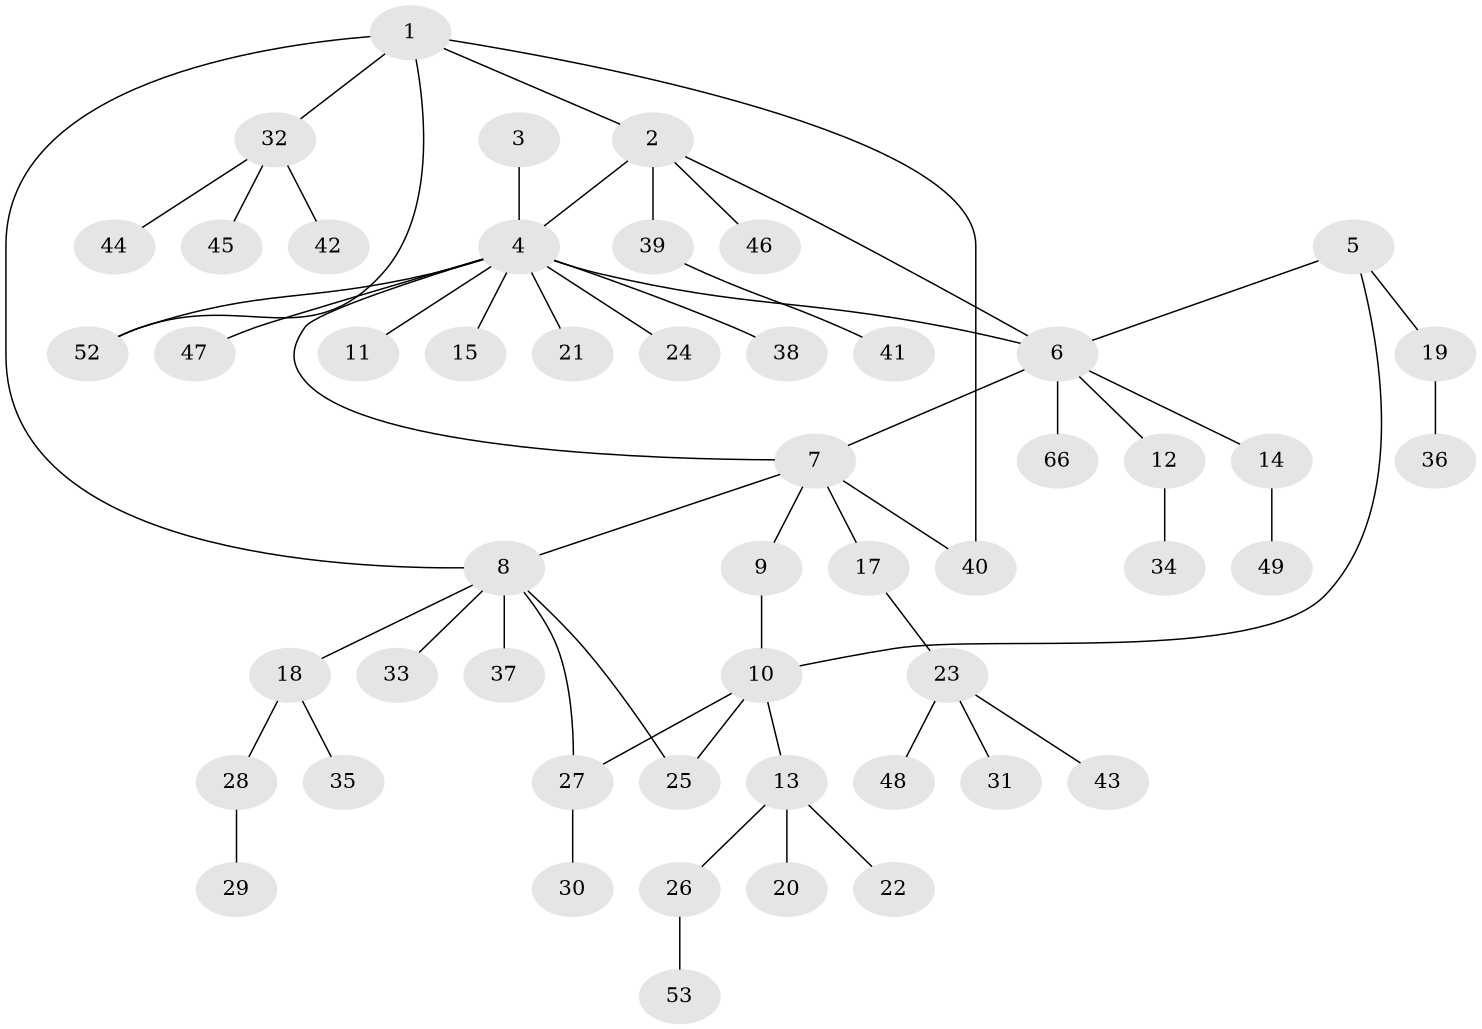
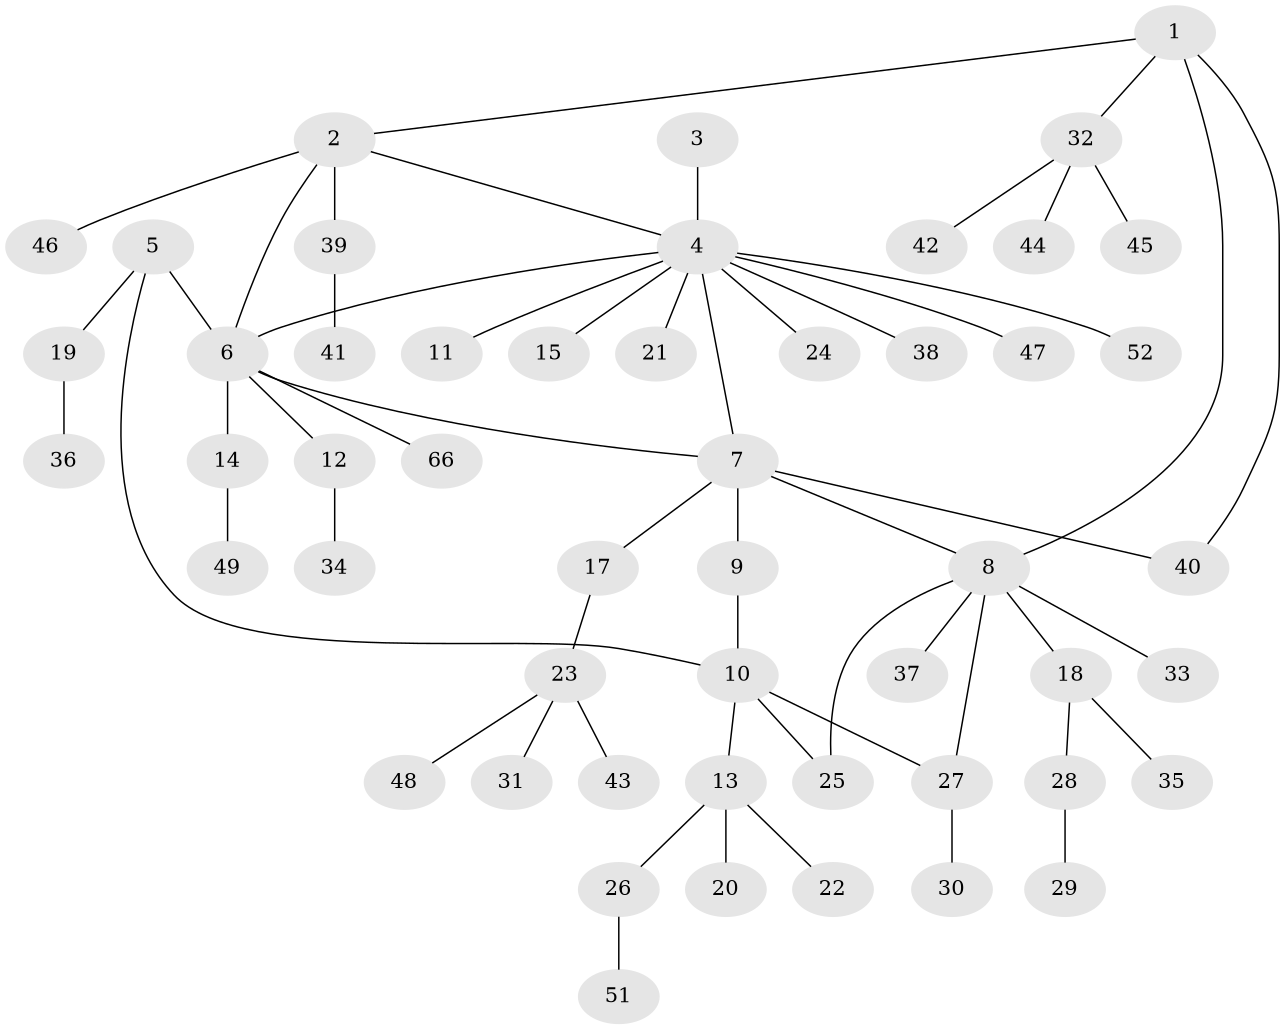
edge "1" -- "52": removed
node "53": label "53" -> "51"
